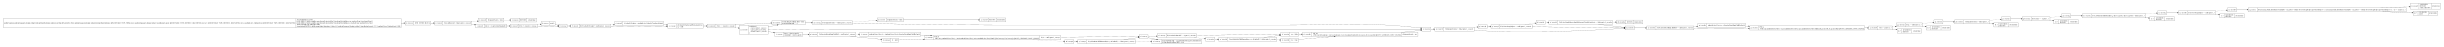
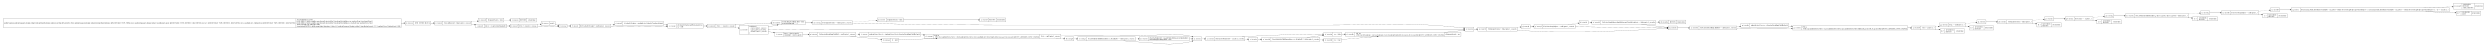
edge "21: 0x005c" -> "20: 0x0050": reversed
